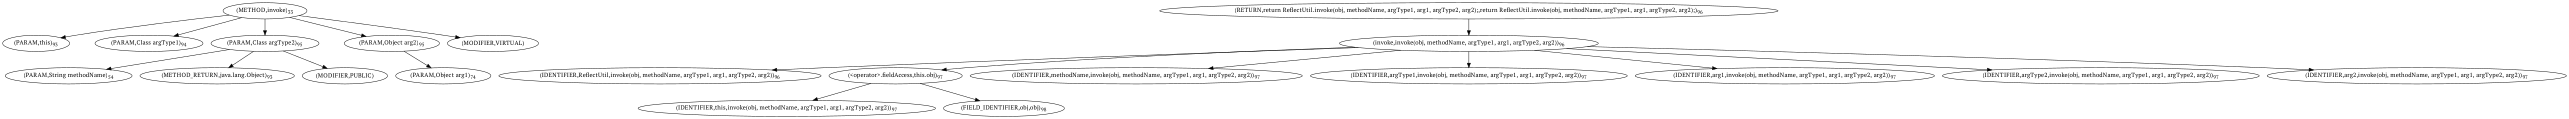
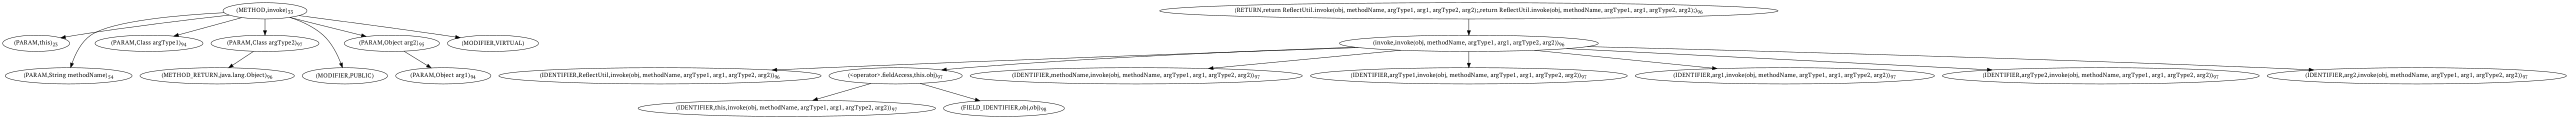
node "(PARAM,this)": text "93" -> "23"
node "(PARAM,Class argType2)": text "95" -> "97"
edge "(PARAM,Class argType2)" -> "(PARAM,String methodName)": now "(METHOD,invoke)" -> "(PARAM,String methodName)"
edge "(PARAM,Class argType2)" -> "(MODIFIER,PUBLIC)": now "(METHOD,invoke)" -> "(MODIFIER,PUBLIC)"
node "(METHOD_RETURN,java.lang.Object)": text "93" -> "96"
node "(PARAM,Object arg1)": text "74" -> "94"
